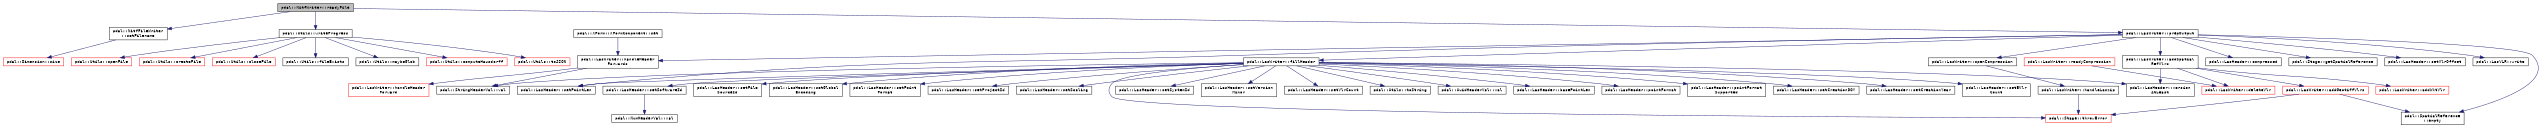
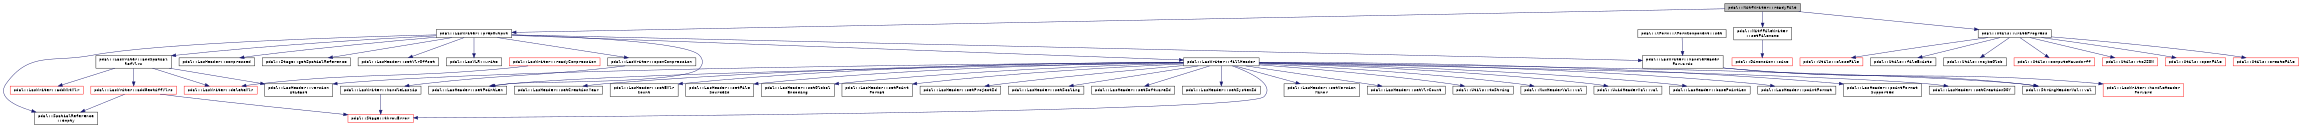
edge "pdal::LasHeader::setSoftwareId" -> "pdal::NumHeaderVal::val": now "pdal::LasWriter::fillHeader" -> "pdal::NumHeaderVal::val"
